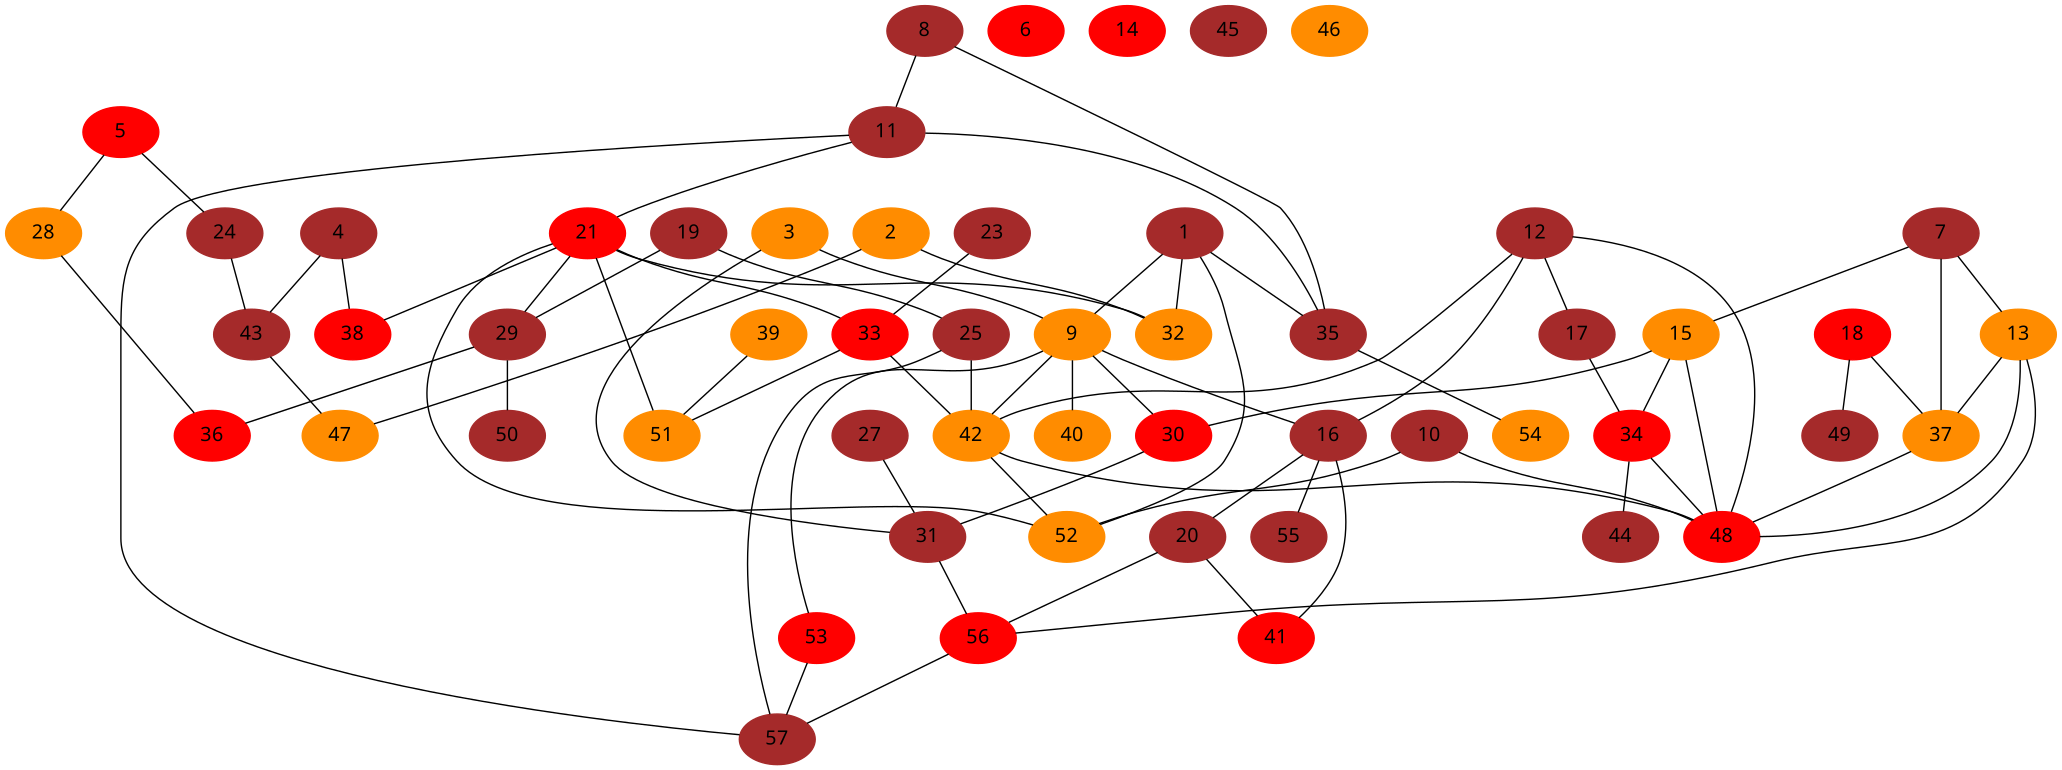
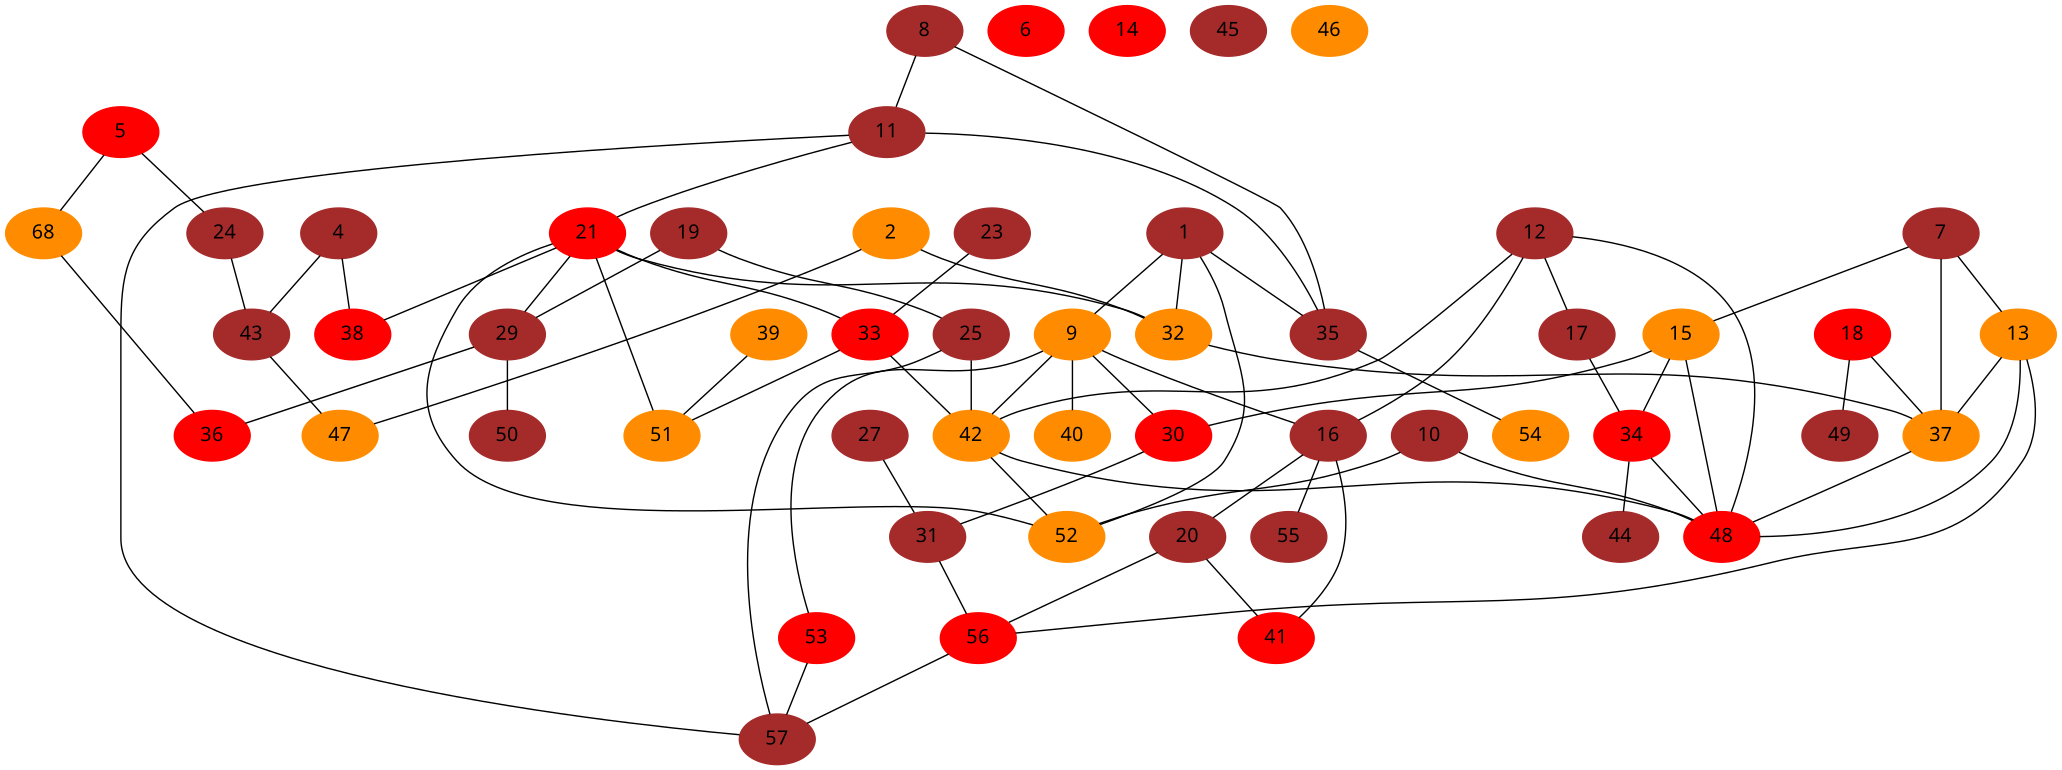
node "28": label "28" -> "68"
node "3": removed
edge "32" -- "37": added
